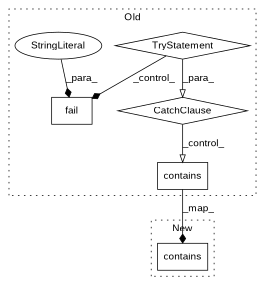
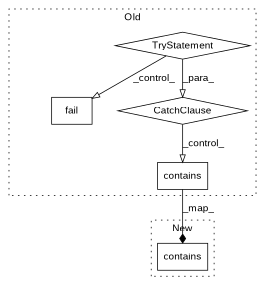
node "StringLiteral": removed
edge "TryStatement" -> "fail": arrowhead diamond -> onormal
